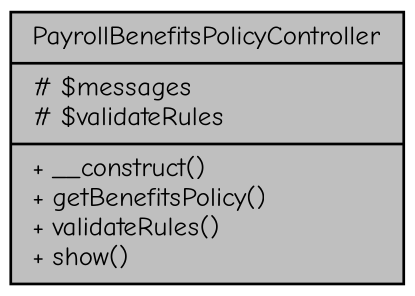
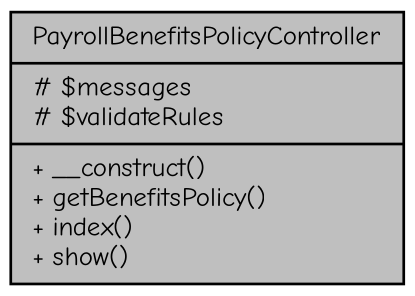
node "PayrollBenefitsPolicyController": text "+ validateRules()" -> "+ index()"
